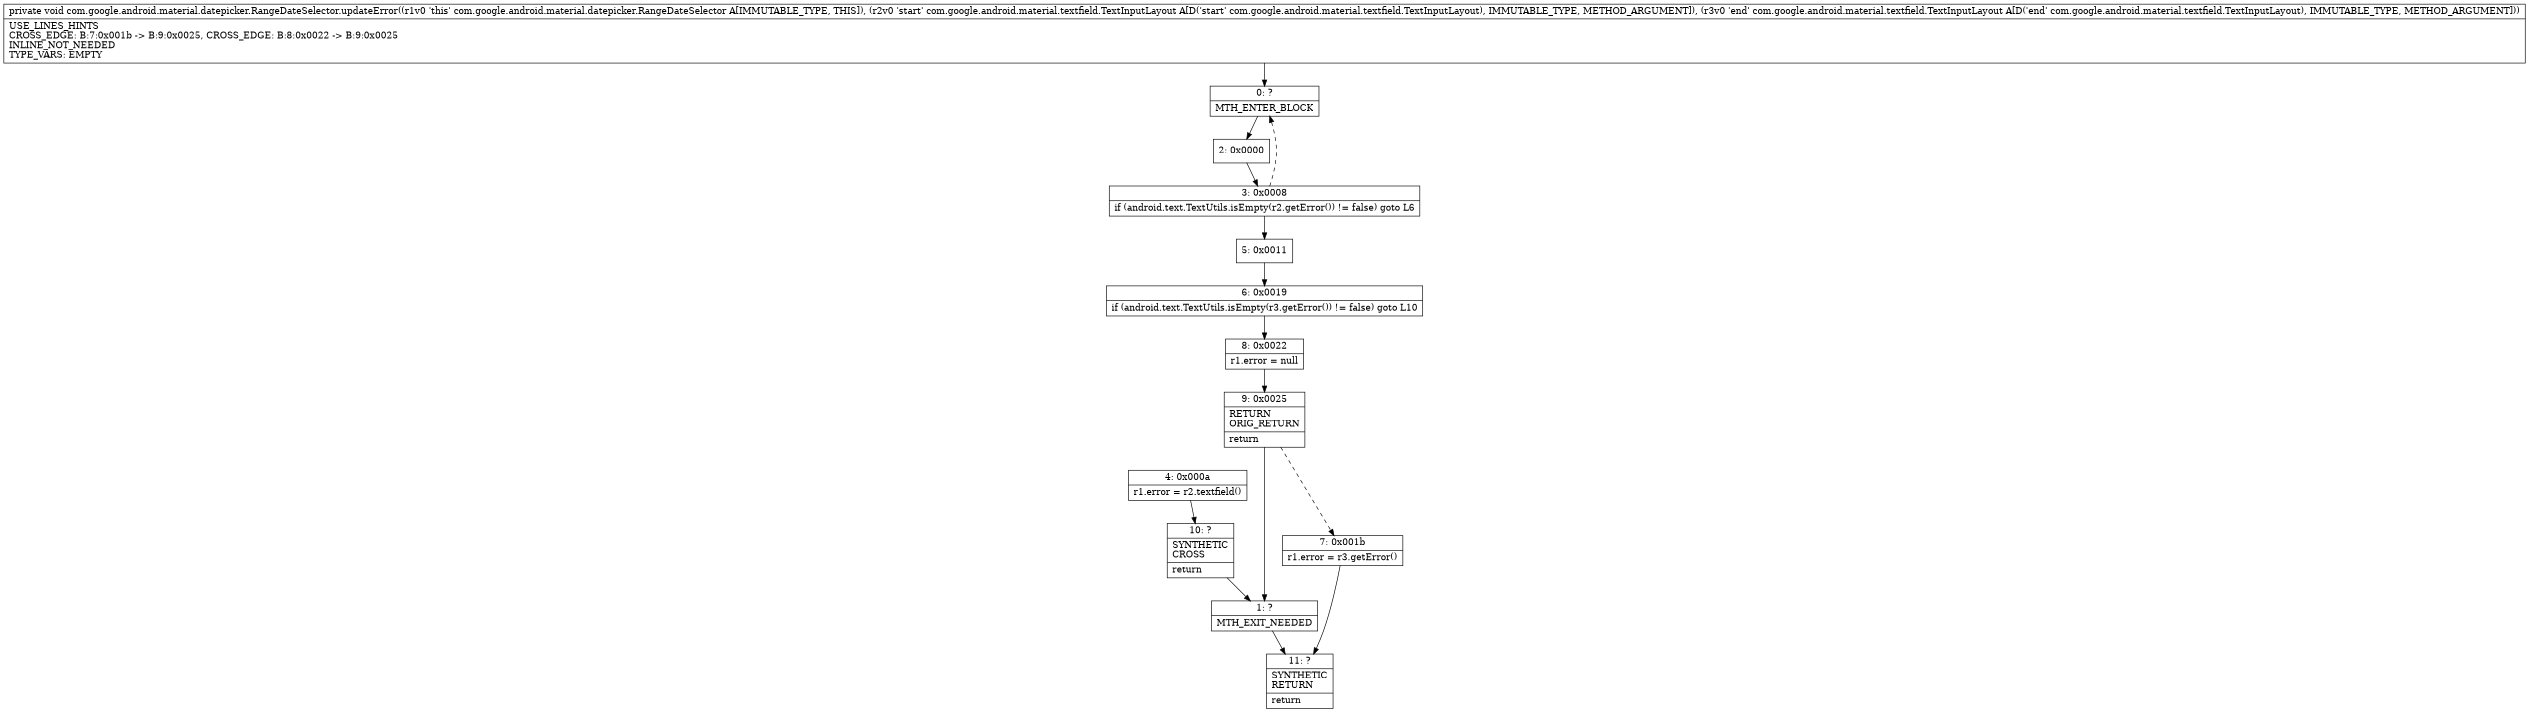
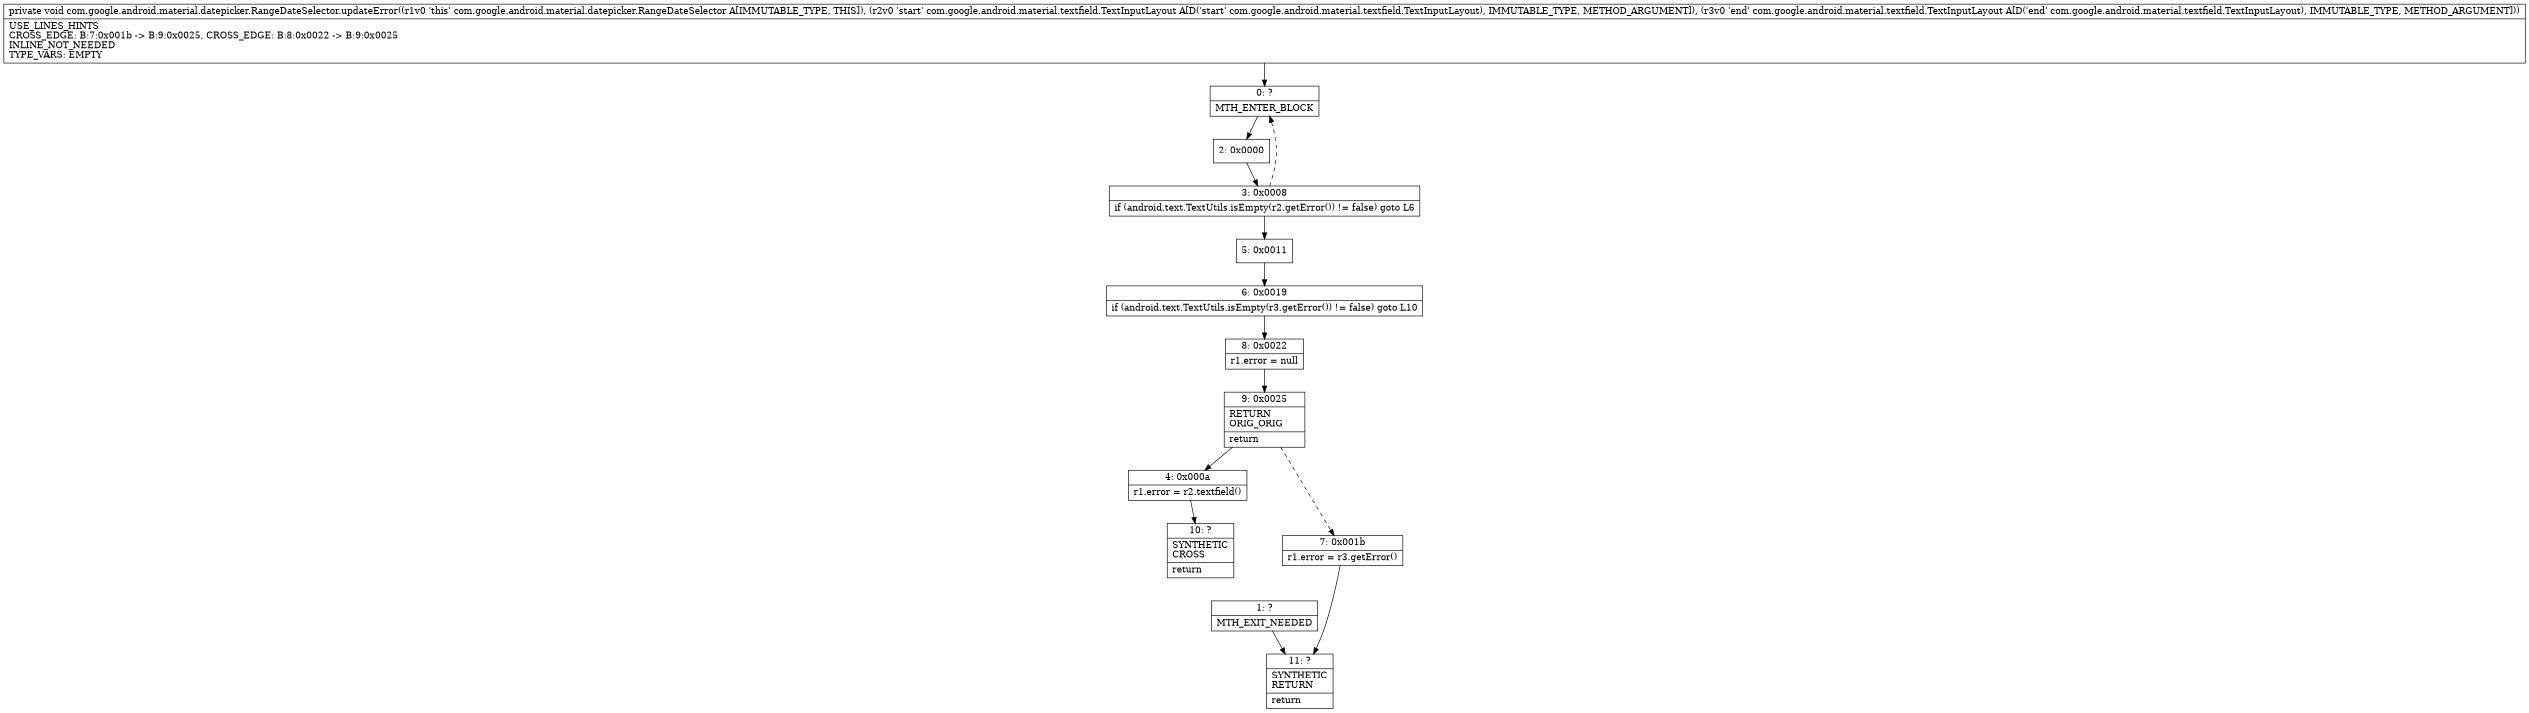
node "9: 0x0025": text "ORIG_RETURN" -> "ORIG_ORIG"
edge "9: 0x0025" -> "1: ?": now "9: 0x0025" -> "4: 0x000a"
edge "10: ?" -> "1: ?": removed
